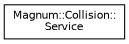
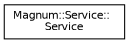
node "Magnum::Collision:: Service": label "Magnum::Collision:: Service" -> "Magnum::Service:: Service"
